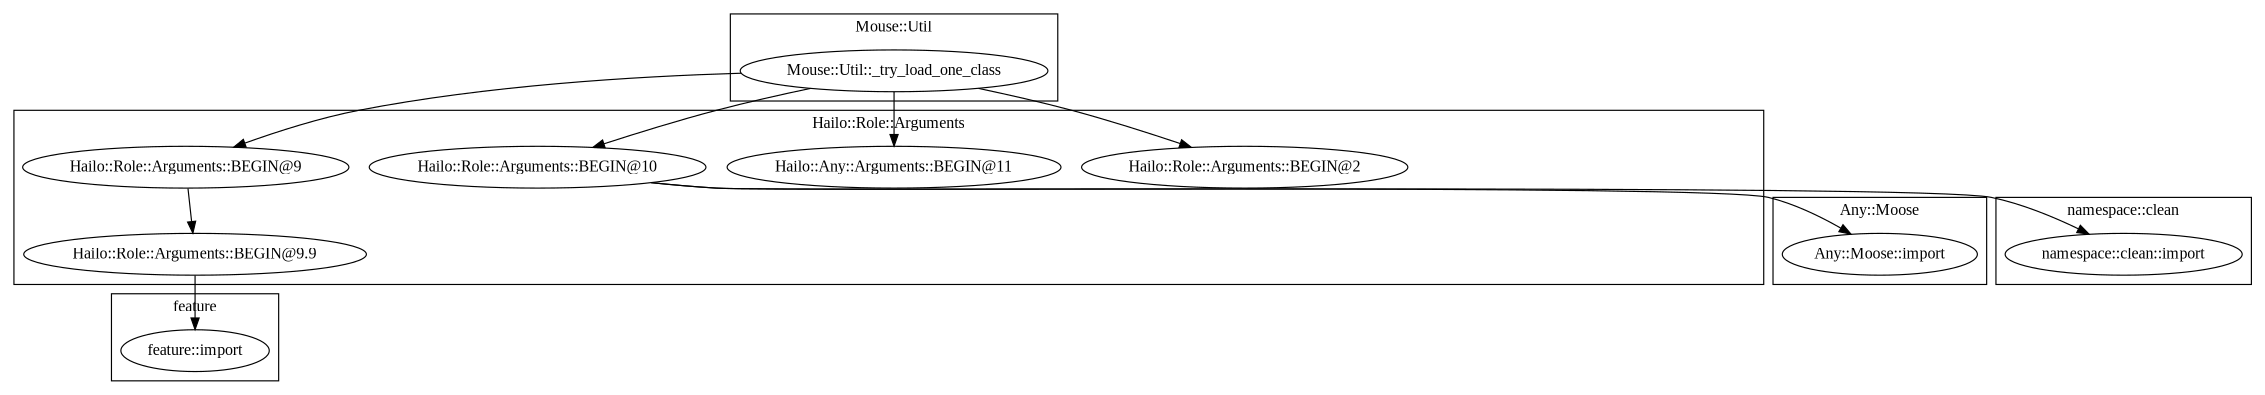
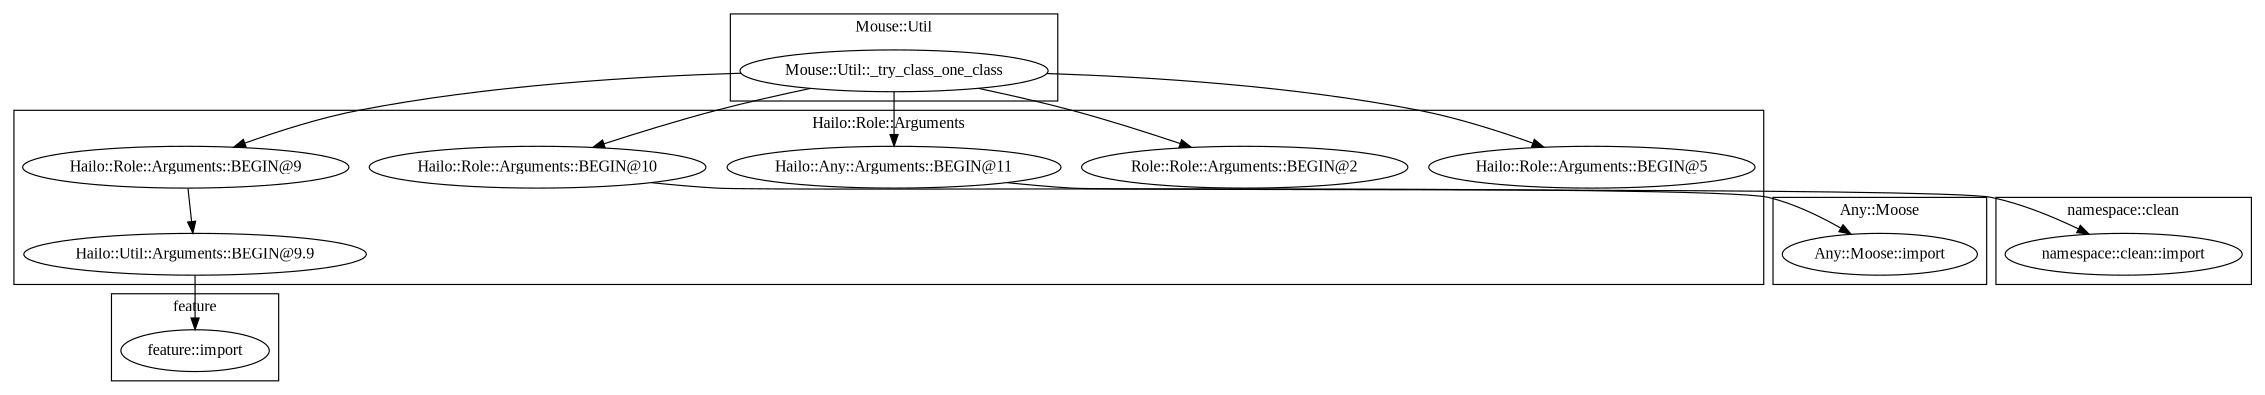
node "Mouse::Util::_try_load_one_class": label "Mouse::Util::_try_load_one_class" -> "Mouse::Util::_try_class_one_class"
node "Hailo::Role::Arguments::BEGIN@2": label "Hailo::Role::Arguments::BEGIN@2" -> "Role::Role::Arguments::BEGIN@2"
node "Hailo::Role::Arguments::BEGIN@5": added
edge "Hailo::Role::Arguments::BEGIN@10" -> "namespace::clean::import": now "Hailo::Any::Arguments::BEGIN@11" -> "namespace::clean::import"
node "Hailo::Role::Arguments::BEGIN@9.9": label "Hailo::Role::Arguments::BEGIN@9.9" -> "Hailo::Util::Arguments::BEGIN@9.9"
